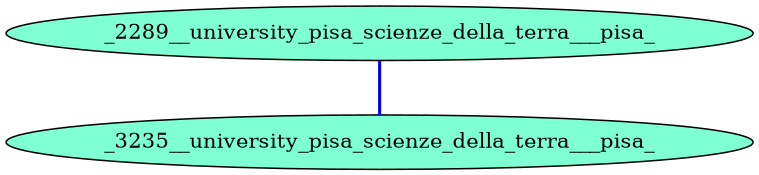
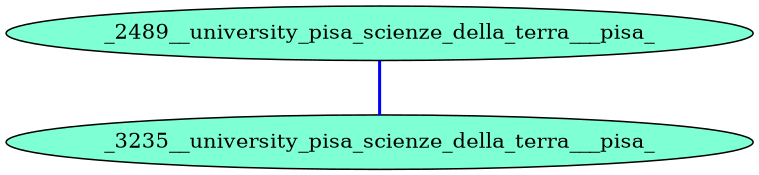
node "_2289__university_pisa_scienze_della_terra___pisa_": label "_2289__university_pisa_scienze_della_terra___pisa_" -> "_2489__university_pisa_scienze_della_terra___pisa_"
